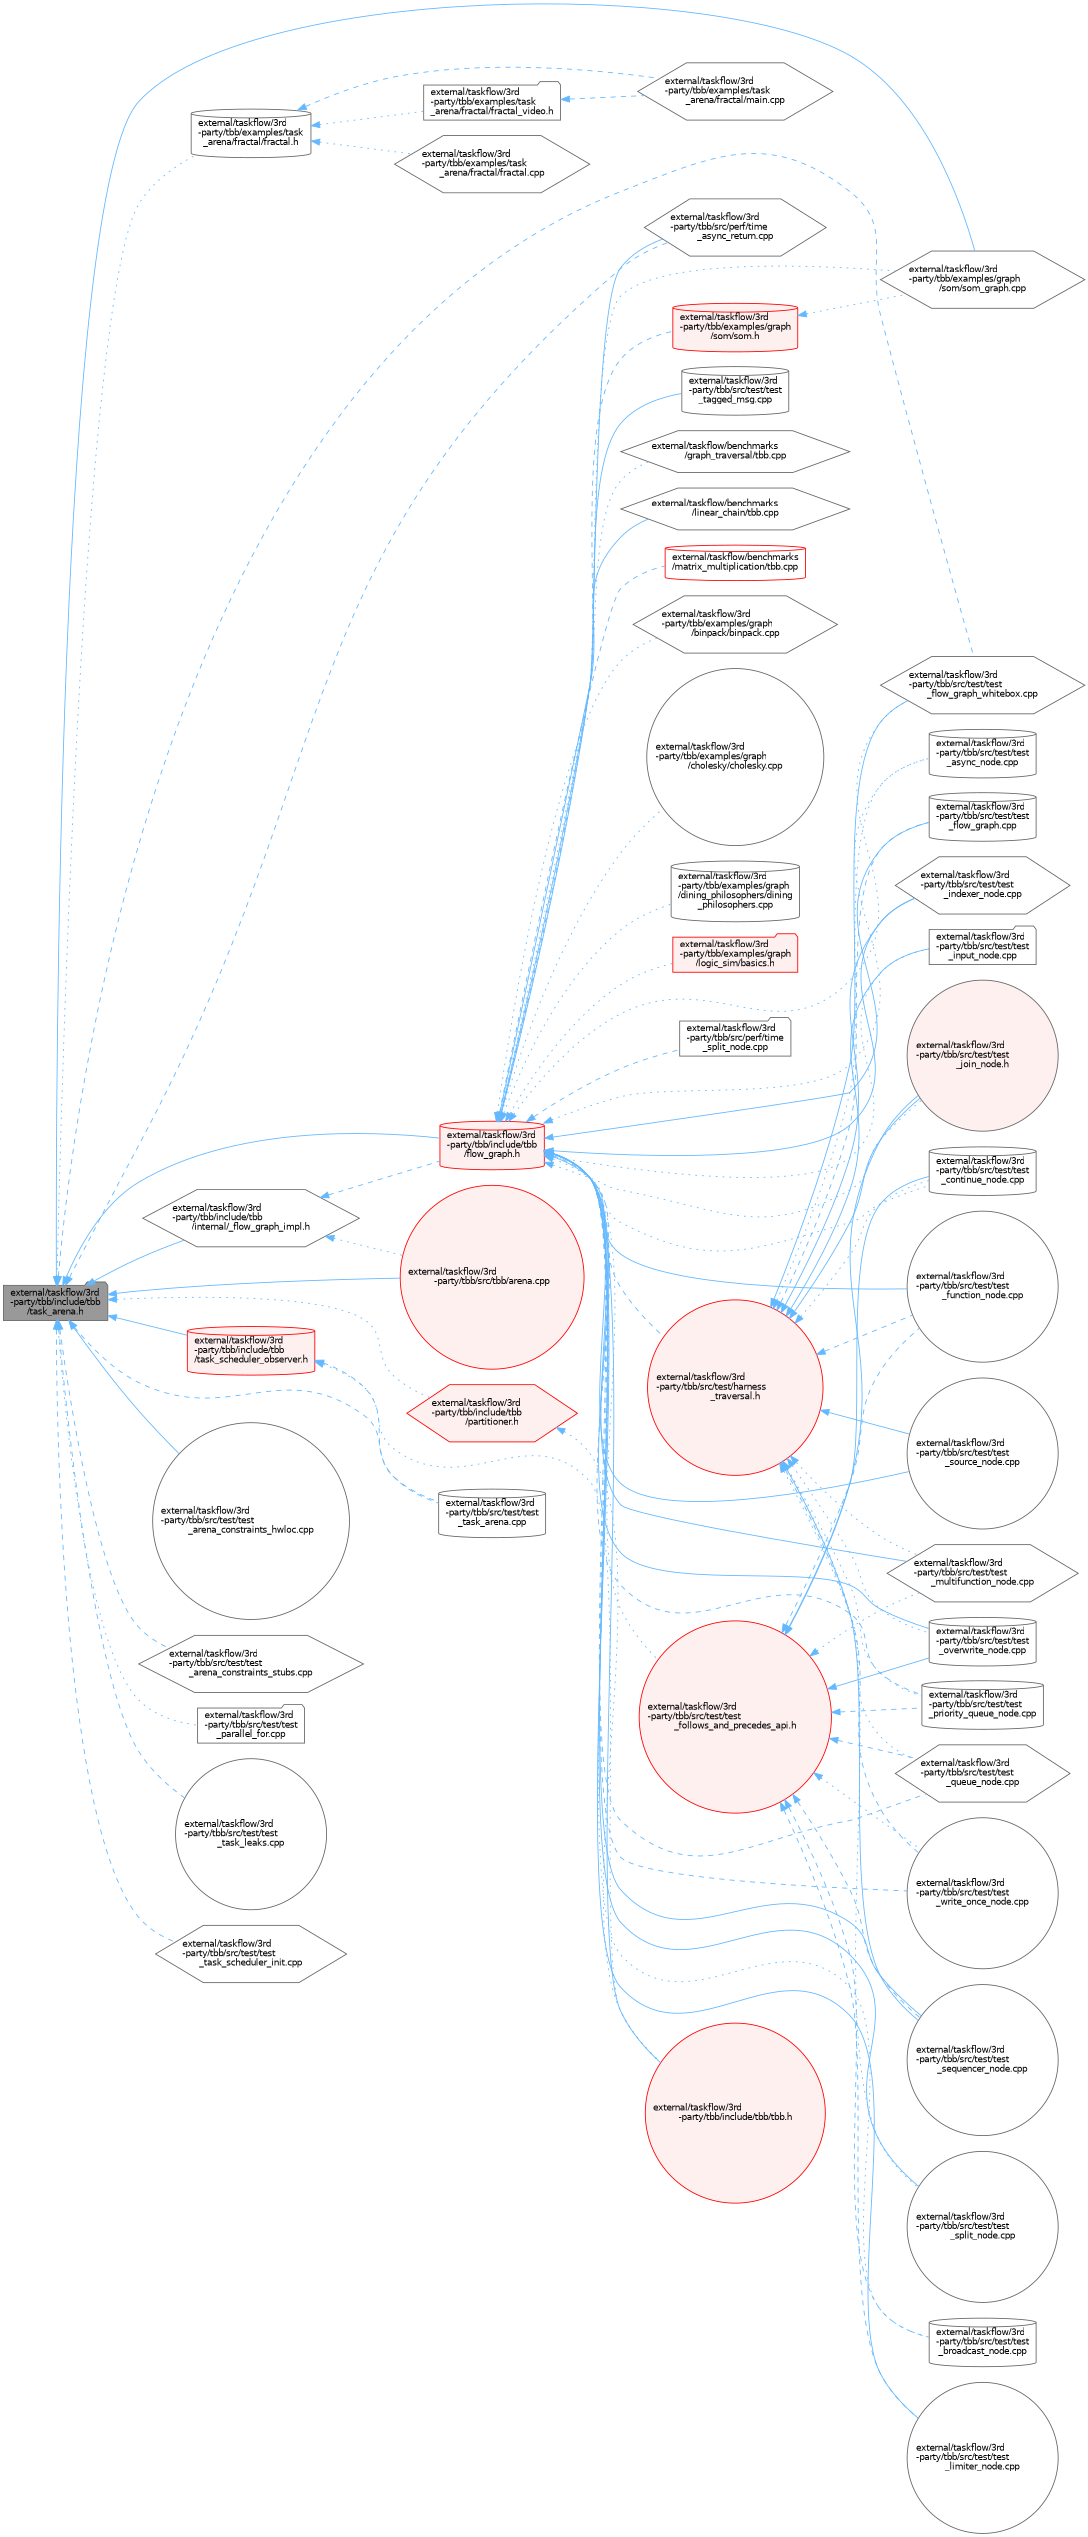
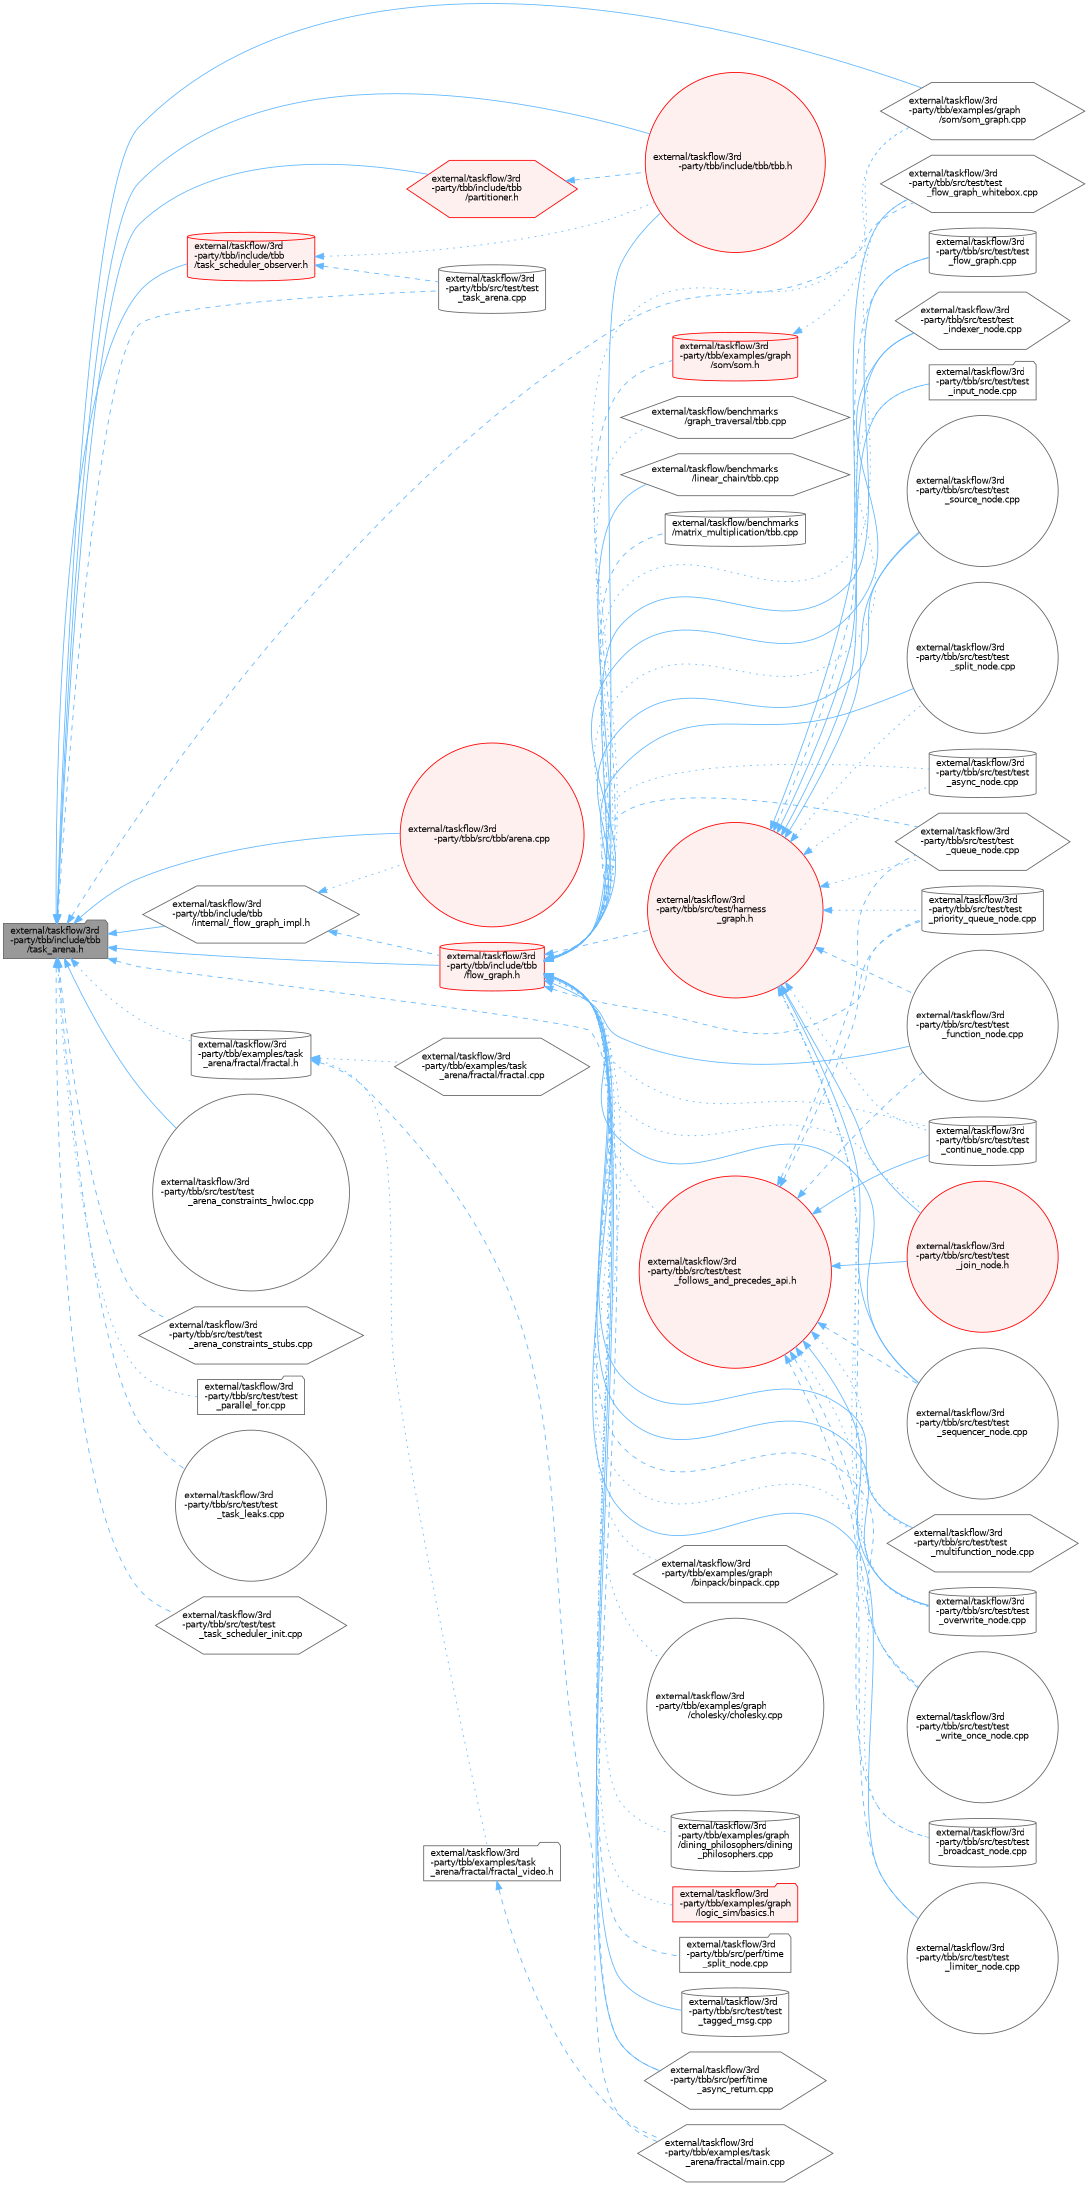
edge "external/taskflow/3rd -party/tbb/include/tbb/tbb.h" -> "external/taskflow/3rd -party/tbb/include/tbb /task_arena.h": added
node "external/taskflow/benchmarks /matrix_multiplication/tbb.cpp": color red -> grey40
node "external/taskflow/3rd -party/tbb/src/test/test _join_node.h": color grey40 -> red
edge "external/taskflow/3rd -party/tbb/include/tbb /partitioner.h" -> "external/taskflow/3rd -party/tbb/include/tbb /task_arena.h": style dotted -> solid
node "external/taskflow/3rd -party/tbb/src/test/harness _traversal.h": label "external/taskflow/3rd -party/tbb/src/test/harness _traversal.h" -> "external/taskflow/3rd -party/tbb/src/test/harness _graph.h"
edge "external/taskflow/3rd -party/tbb/include/tbb/tbb.h" -> "external/taskflow/3rd -party/tbb/include/tbb /partitioner.h": style dotted -> dashed
